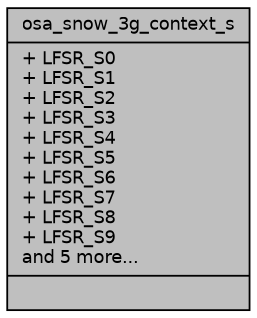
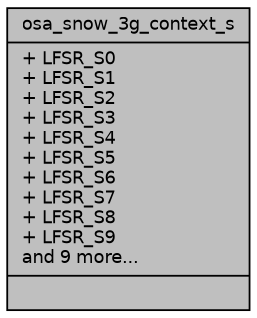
node "osa_snow_3g_context_s": text "and 5 more..." -> "and 9 more..."
